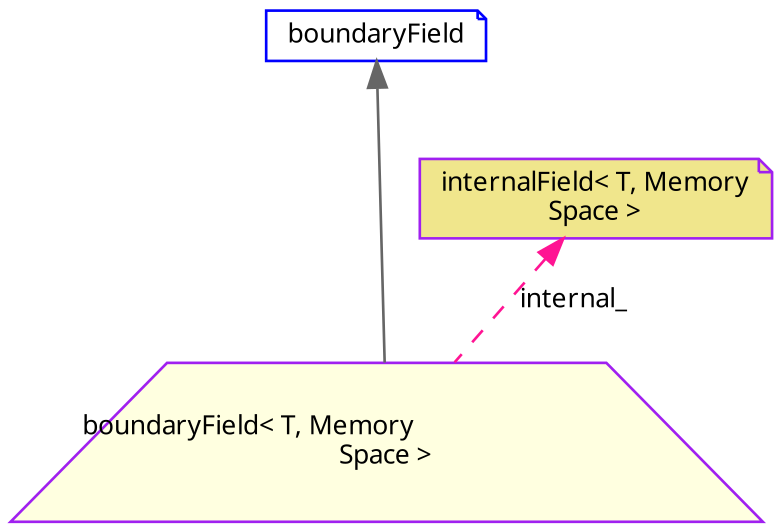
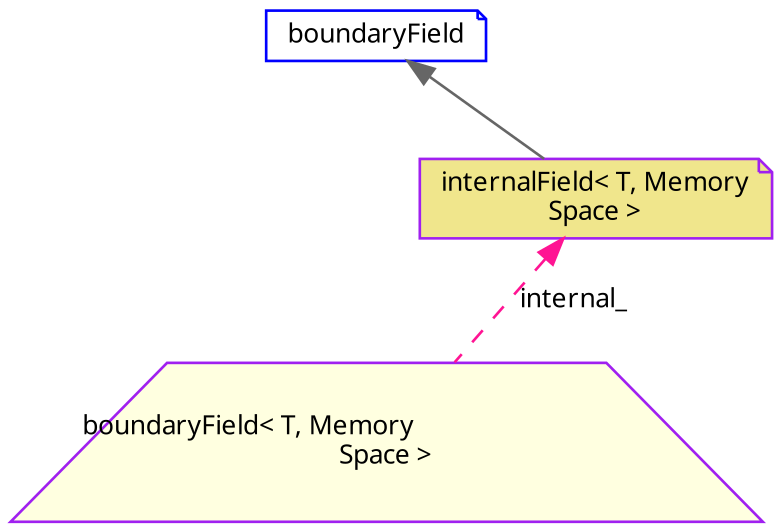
edge "boundaryField< T, Memory Space >" -> "boundaryField": now "internalField< T, Memory Space >" -> "boundaryField"
